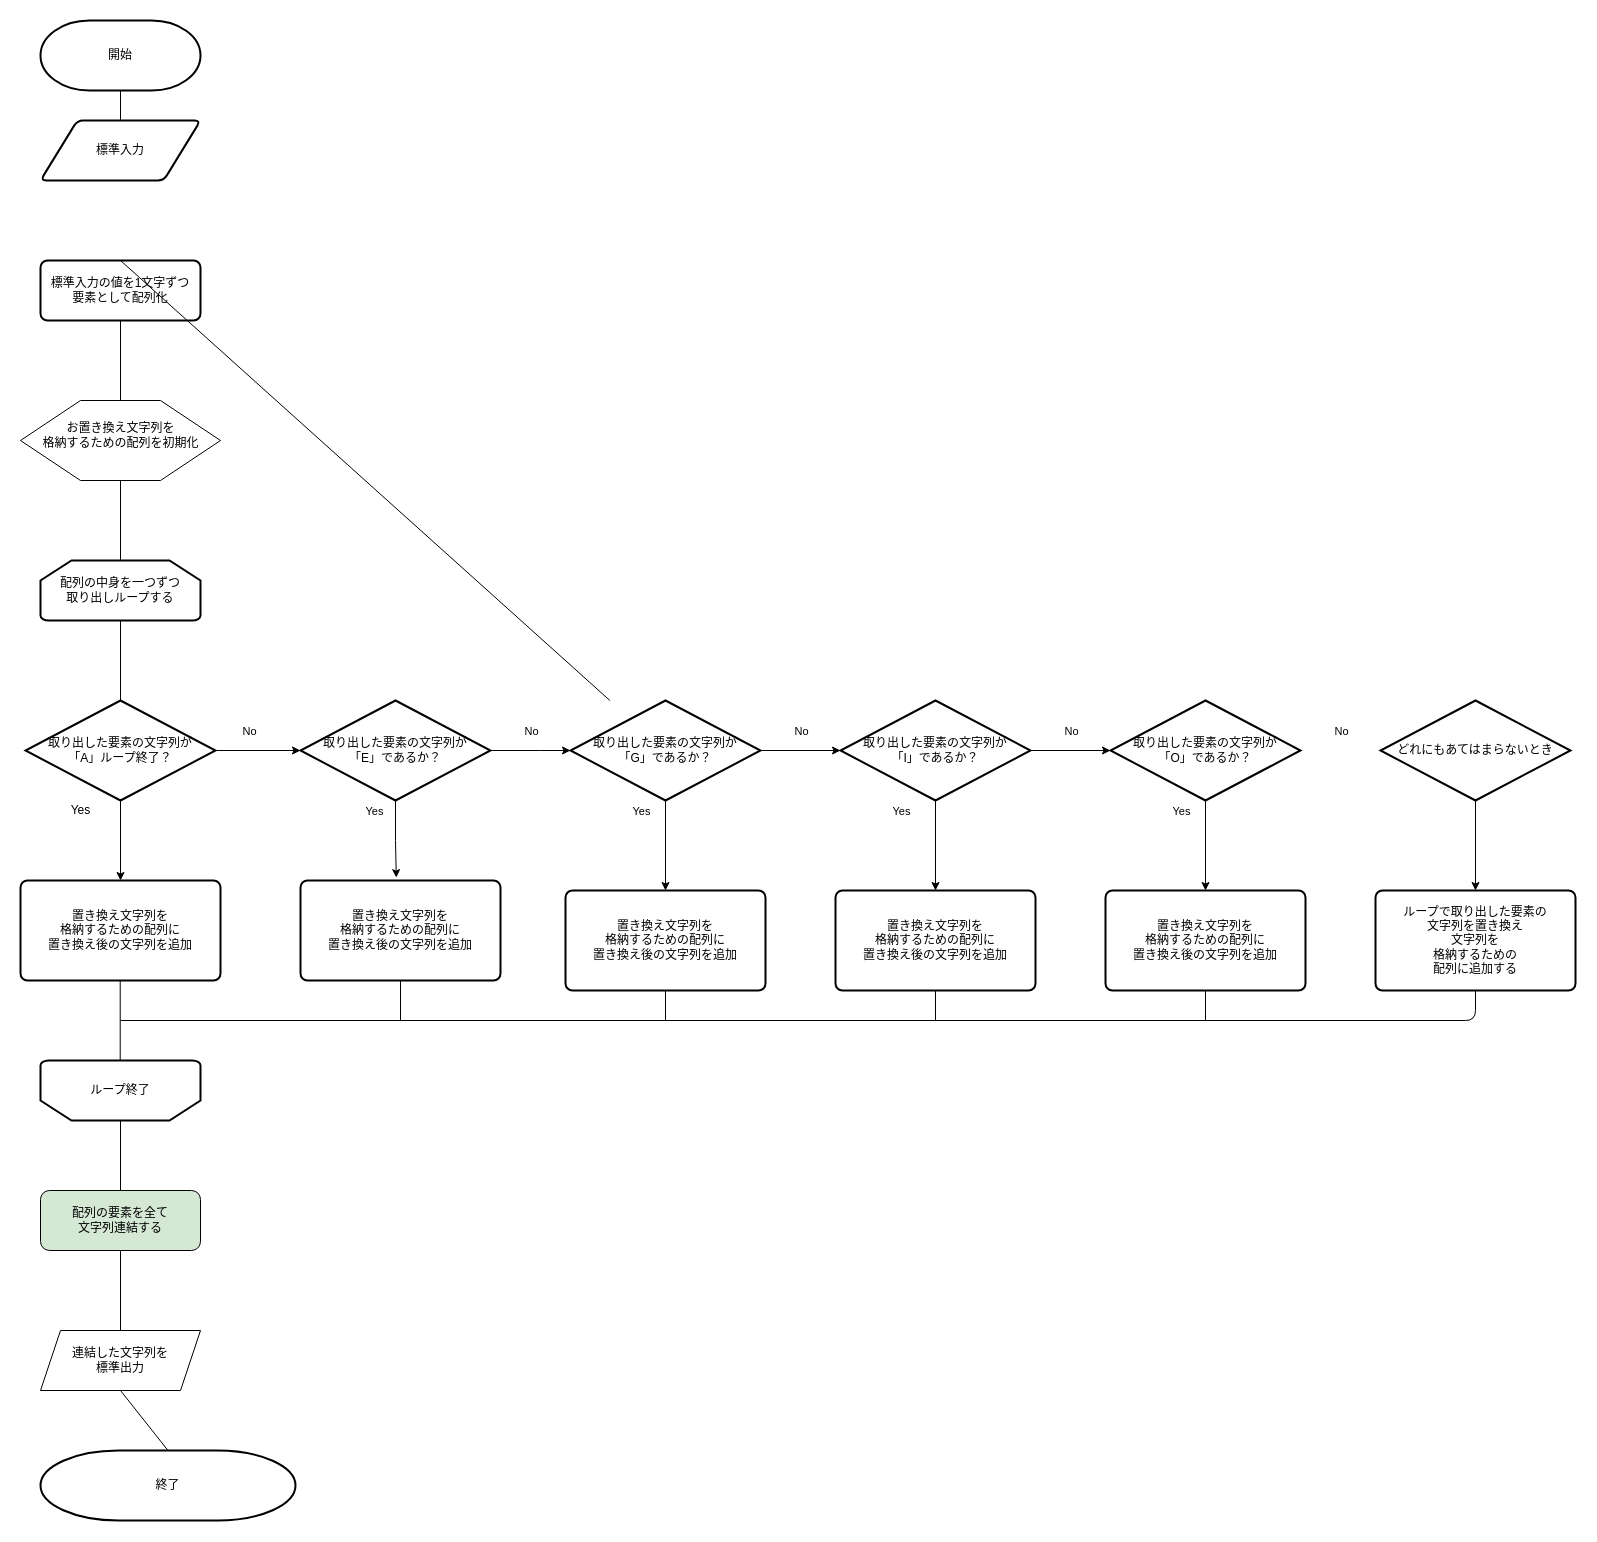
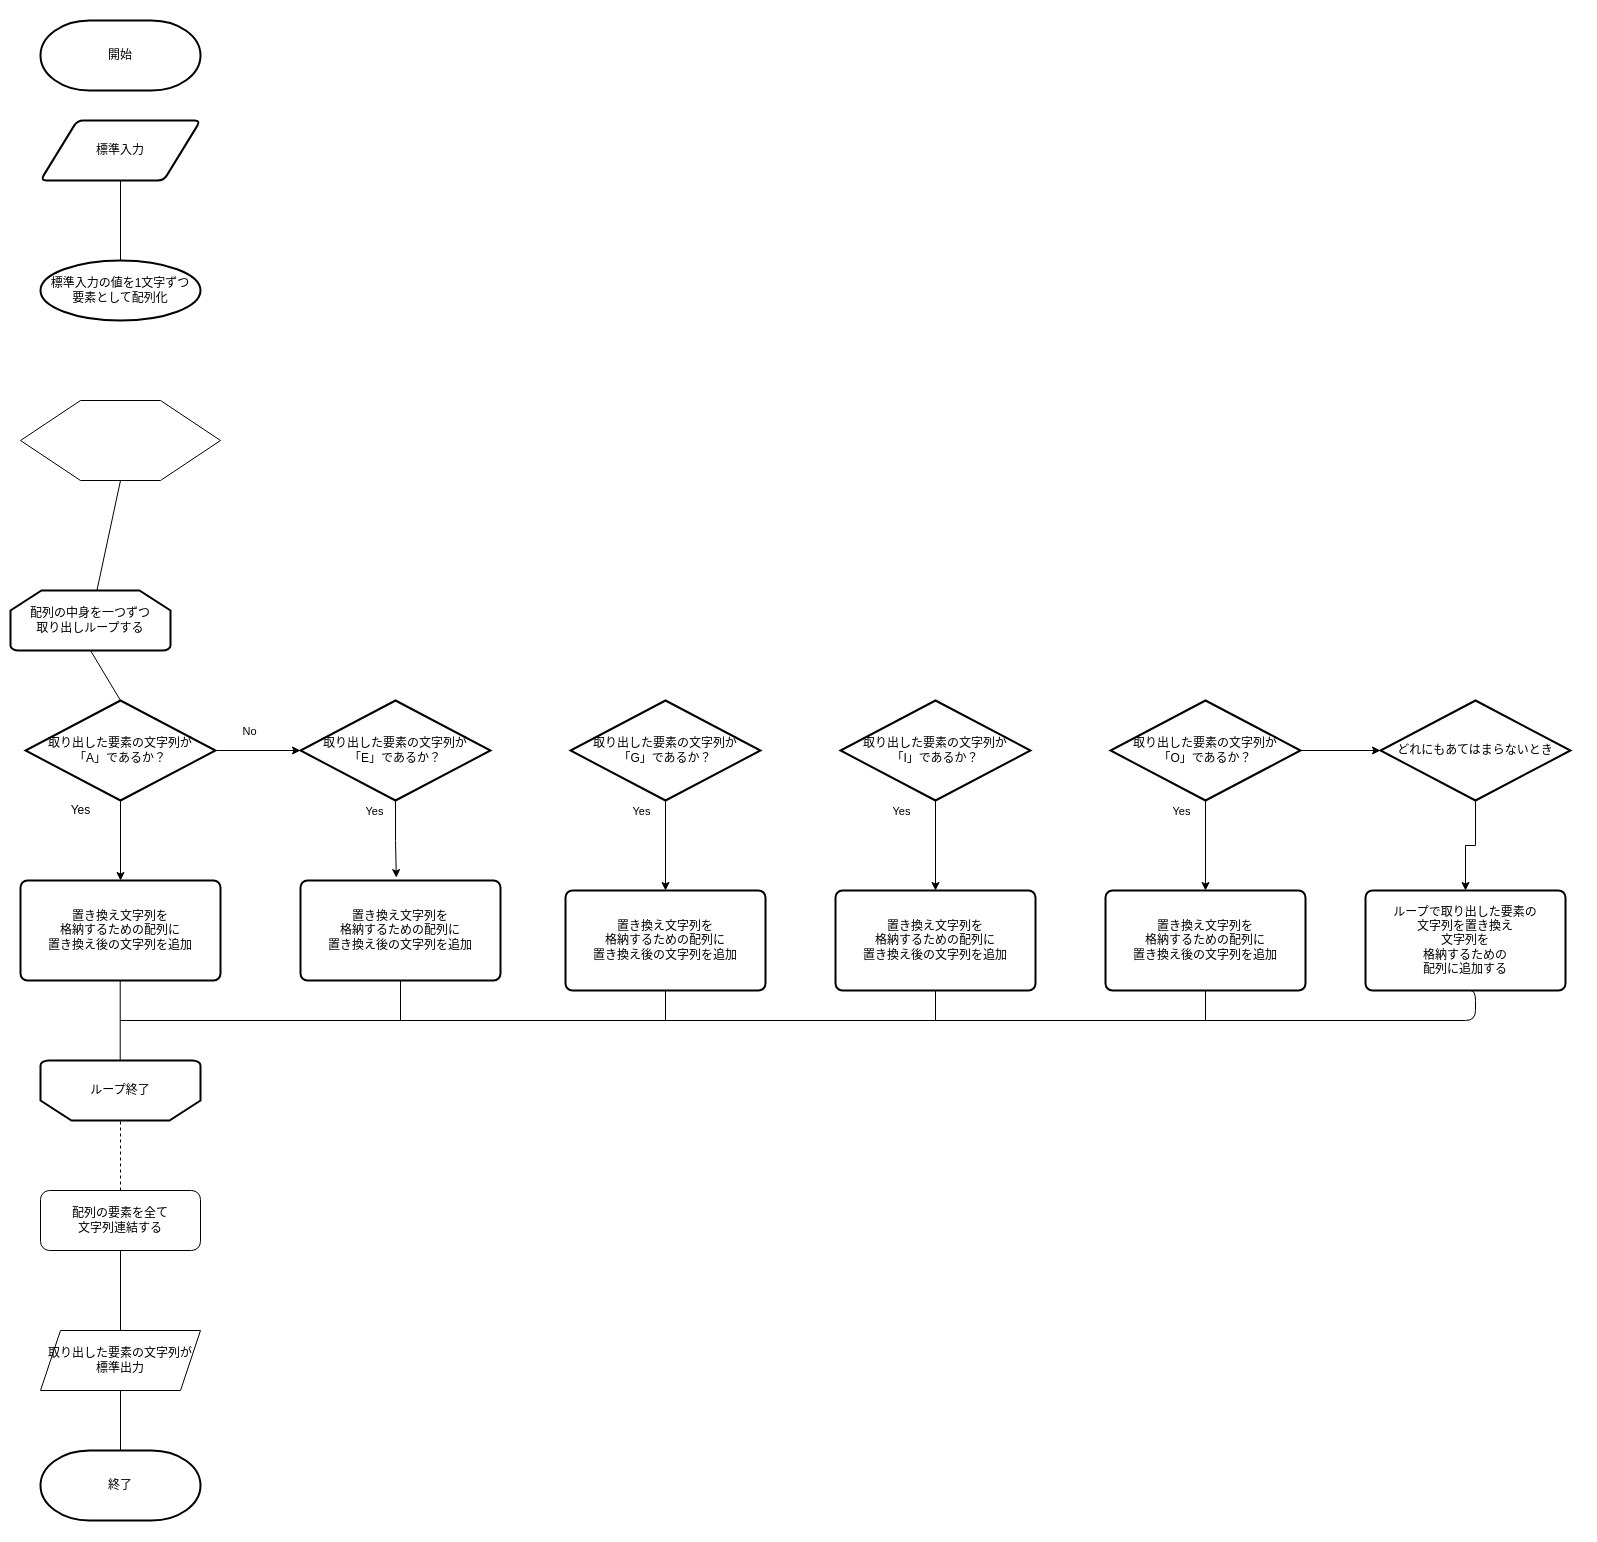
edge "開始" -- "標準入力": removed
node "標準入力の値を1文字ずつ 要素として配列化": shape rounded rectangle -> ellipse
edge "標準入力の値を1文字ずつ 要素として配列化" -> "お置き換え文字列を 格納するための配列を初期化": removed
node "お置き換え文字列を 格納するための配列を初期化": removed
edge "標準入力の値を1文字ずつ 要素として配列化" -- "取り出した要素の文字列が 「G」であるか？": now "標準入力の値を1文字ずつ 要素として配列化" -- "標準入力"
node "配列の中身を一つずつ 取り出しループする": moved (121, 591) -> (91, 621)
node "取り出した要素の文字列が 「A」ループ終了？": label "取り出した要素の文字列が 「A」ループ終了？" -> "取り出した要素の文字列が 「A」であるか？"
edge "取り出した要素の文字列が 「E」であるか？" -> "取り出した要素の文字列が 「G」であるか？": removed, labels "No", "No", "No", "No"
edge "取り出した要素の文字列が 「G」であるか？" -> "取り出した要素の文字列が 「I」であるか？": removed
edge "取り出した要素の文字列が 「I」であるか？" -> "取り出した要素の文字列が 「O」であるか？": removed
edge "取り出した要素の文字列が 「O」であるか？" -> "どれにもあてはまらないとき": added
node "ループで取り出した要素の 文字列を置き換え 文字列を 格納するための 配列に追加する": moved (1476, 941) -> (1466, 941)
edge "ループ終了" -- "配列の要素を全て 文字列連結する": style solid -> dashed
node "配列の要素を全て 文字列連結する": fillcolor #d5e8d4 -> #ffffff
node "連結した文字列を 標準出力": label "連結した文字列を 標準出力" -> "取り出した要素の文字列が 標準出力"
node "終了": size 255x70 -> 160x70
